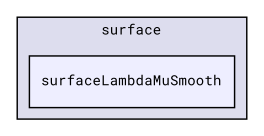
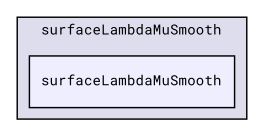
cluster "surface": label "surface" -> "surfaceLambdaMuSmooth"
